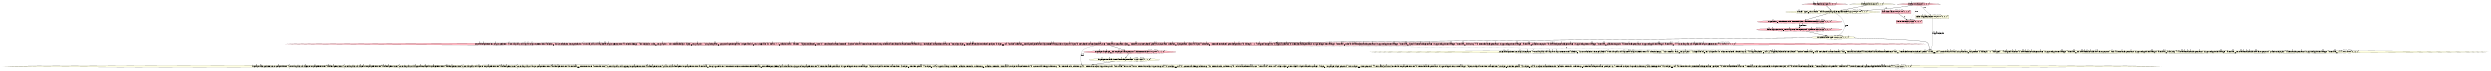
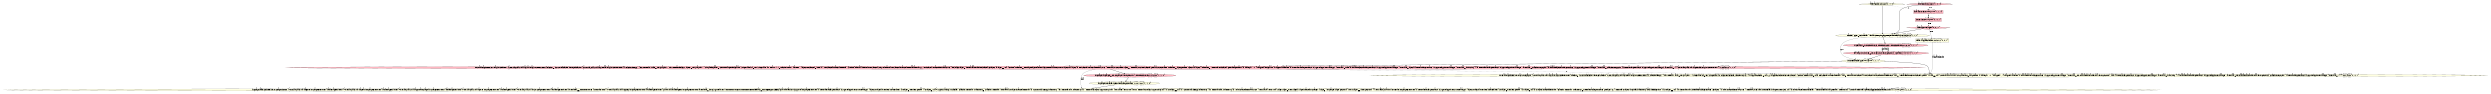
edge "addDragAndDropSupport['1', '0', '0']" -> "final Viewer viewer@@@2@@@['1', '1', '0']": added, label "true"
edge "addDragSourceSupport['0', '0', '1']" -> "Viewer viewer@@@2@@@['0', '0', '1']": reversed
